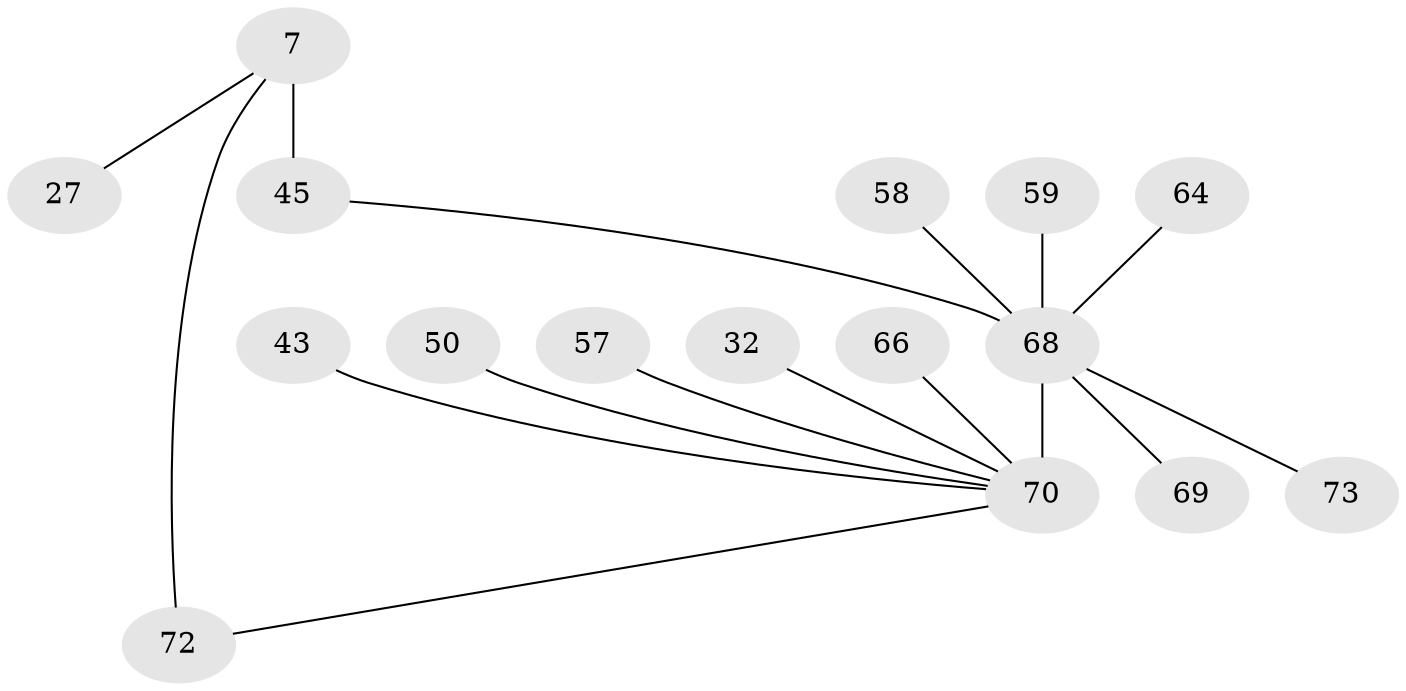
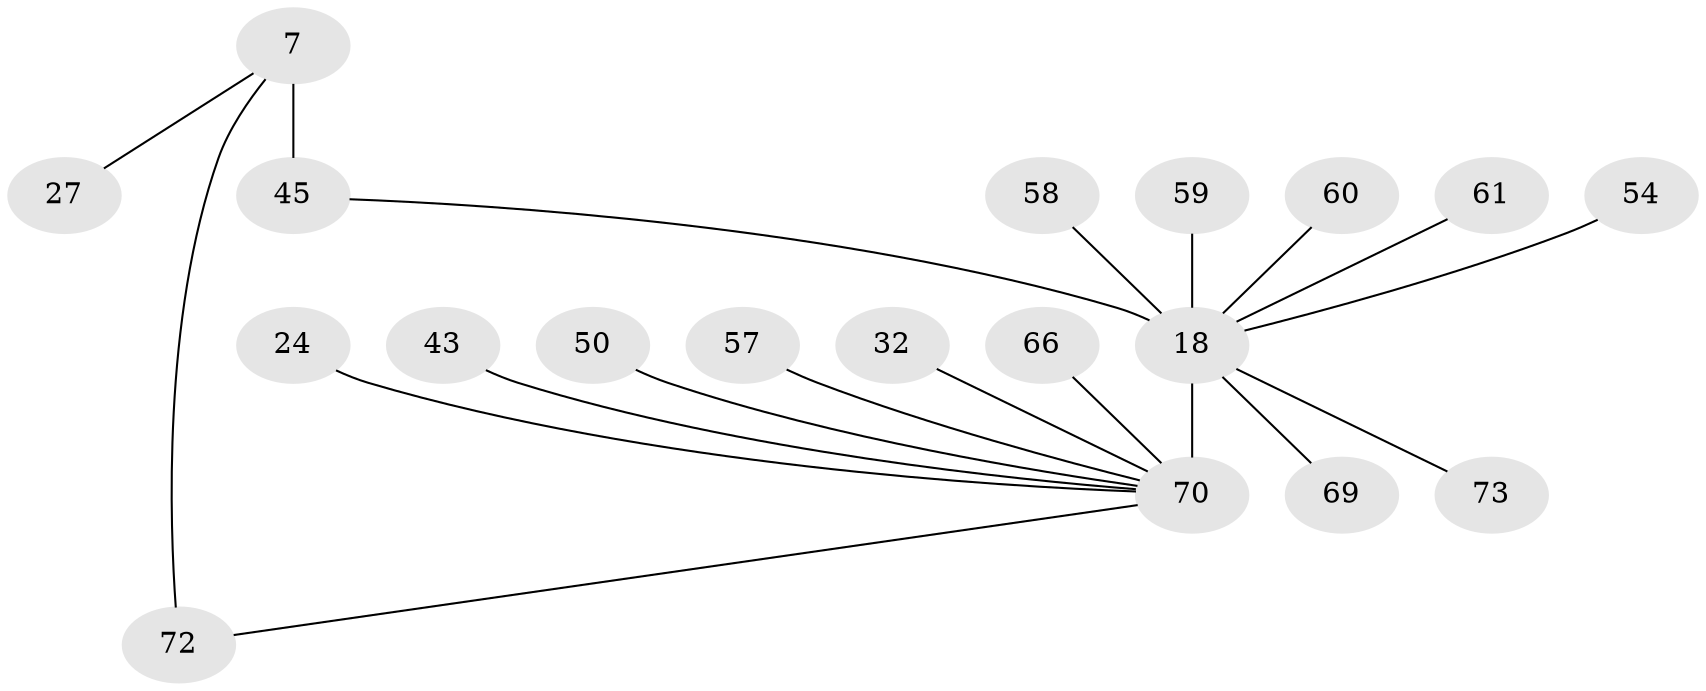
node "64": label "64" -> "54"
node "60": added
node "61": added
node "24": added
node "68": label "68" -> "18"
